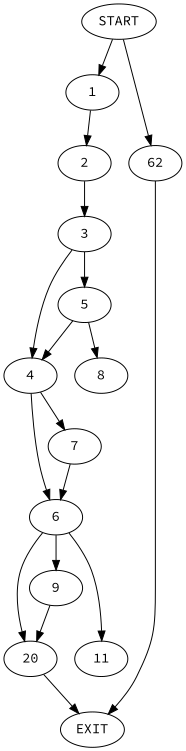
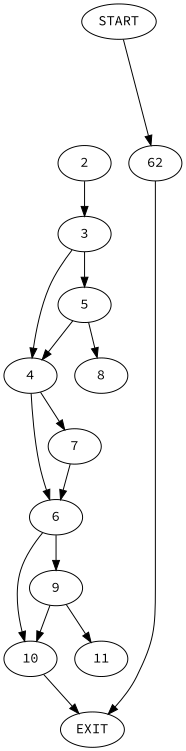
node "1": removed
edge "6" -> "11": now "9" -> "11"
node "20": label "20" -> "10"
